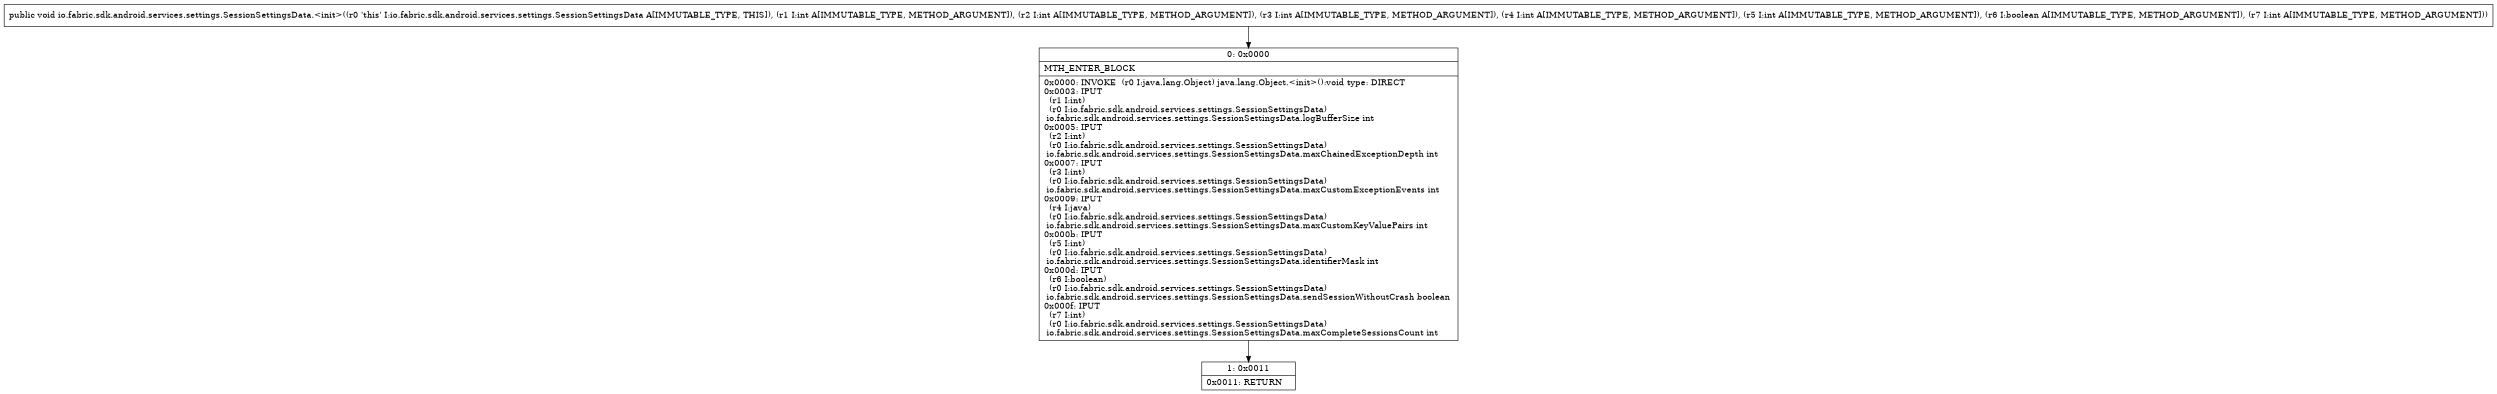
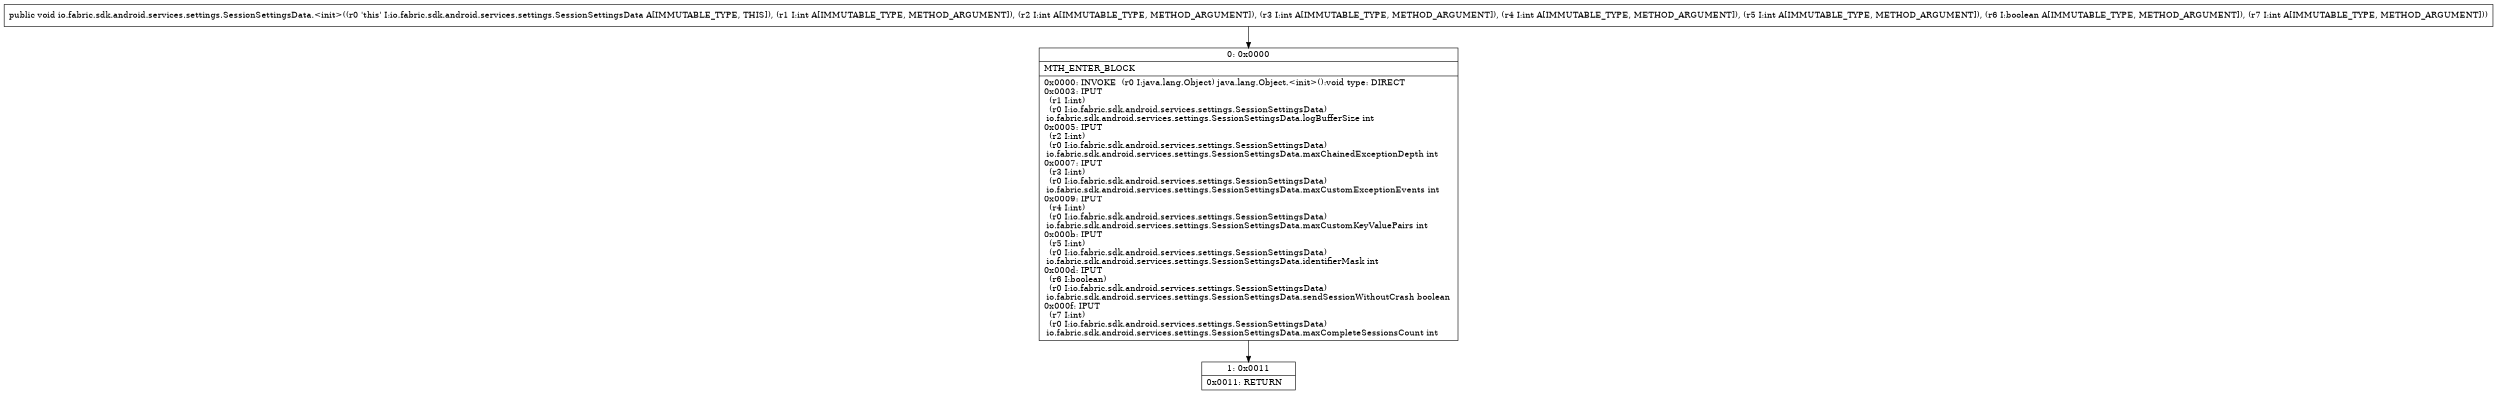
node "0: 0x0000": text "(r4 I:java)" -> "(r4 I:int)"
